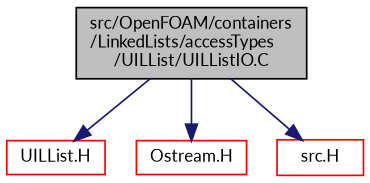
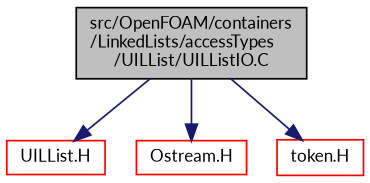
node "src.H": label "src.H" -> "token.H"
